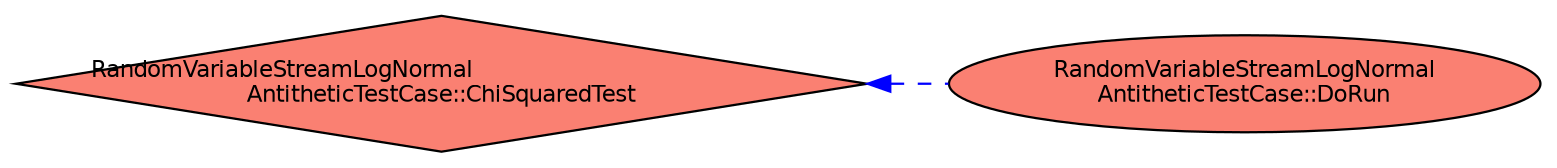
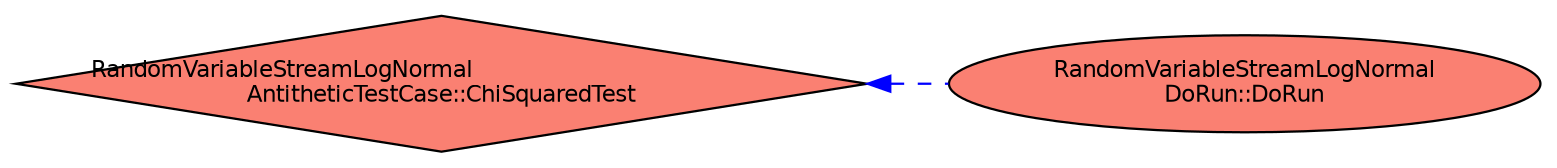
node "RandomVariableStreamLogNormal AntitheticTestCase::DoRun": label "RandomVariableStreamLogNormal AntitheticTestCase::DoRun" -> "RandomVariableStreamLogNormal DoRun::DoRun"
